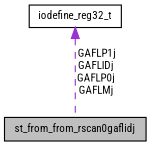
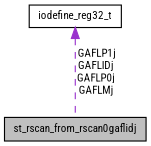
node "st_from_from_rscan0gaflidj": label "st_from_from_rscan0gaflidj" -> "st_rscan_from_rscan0gaflidj"
